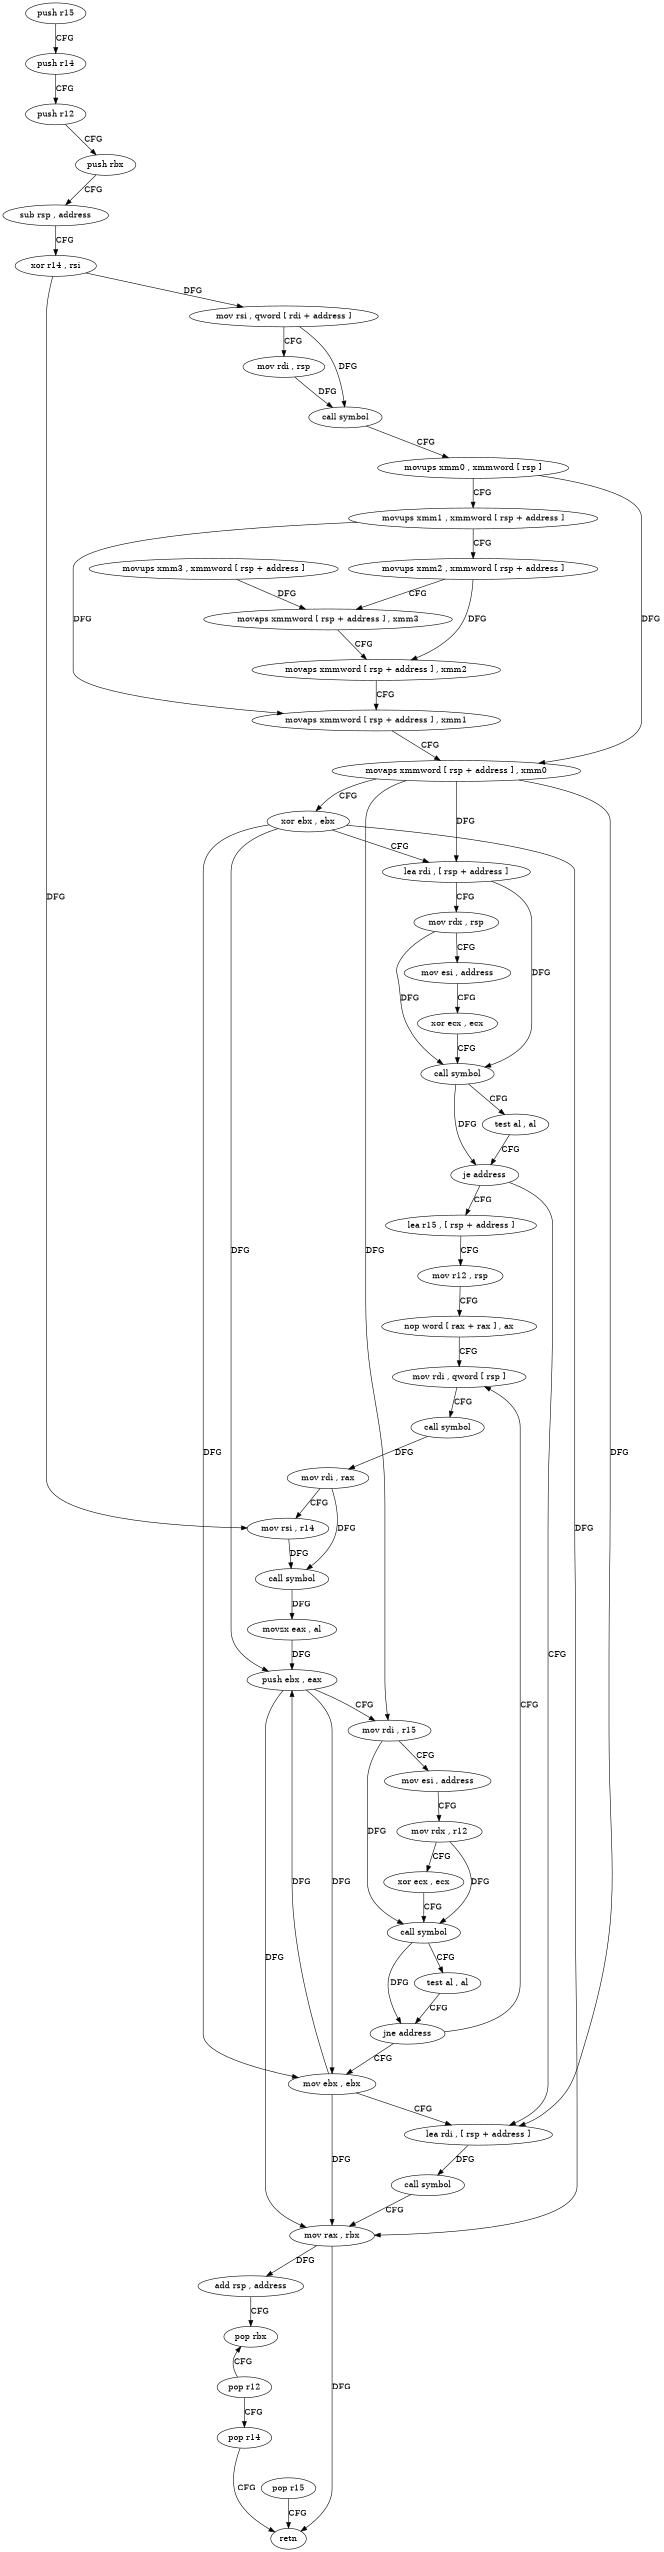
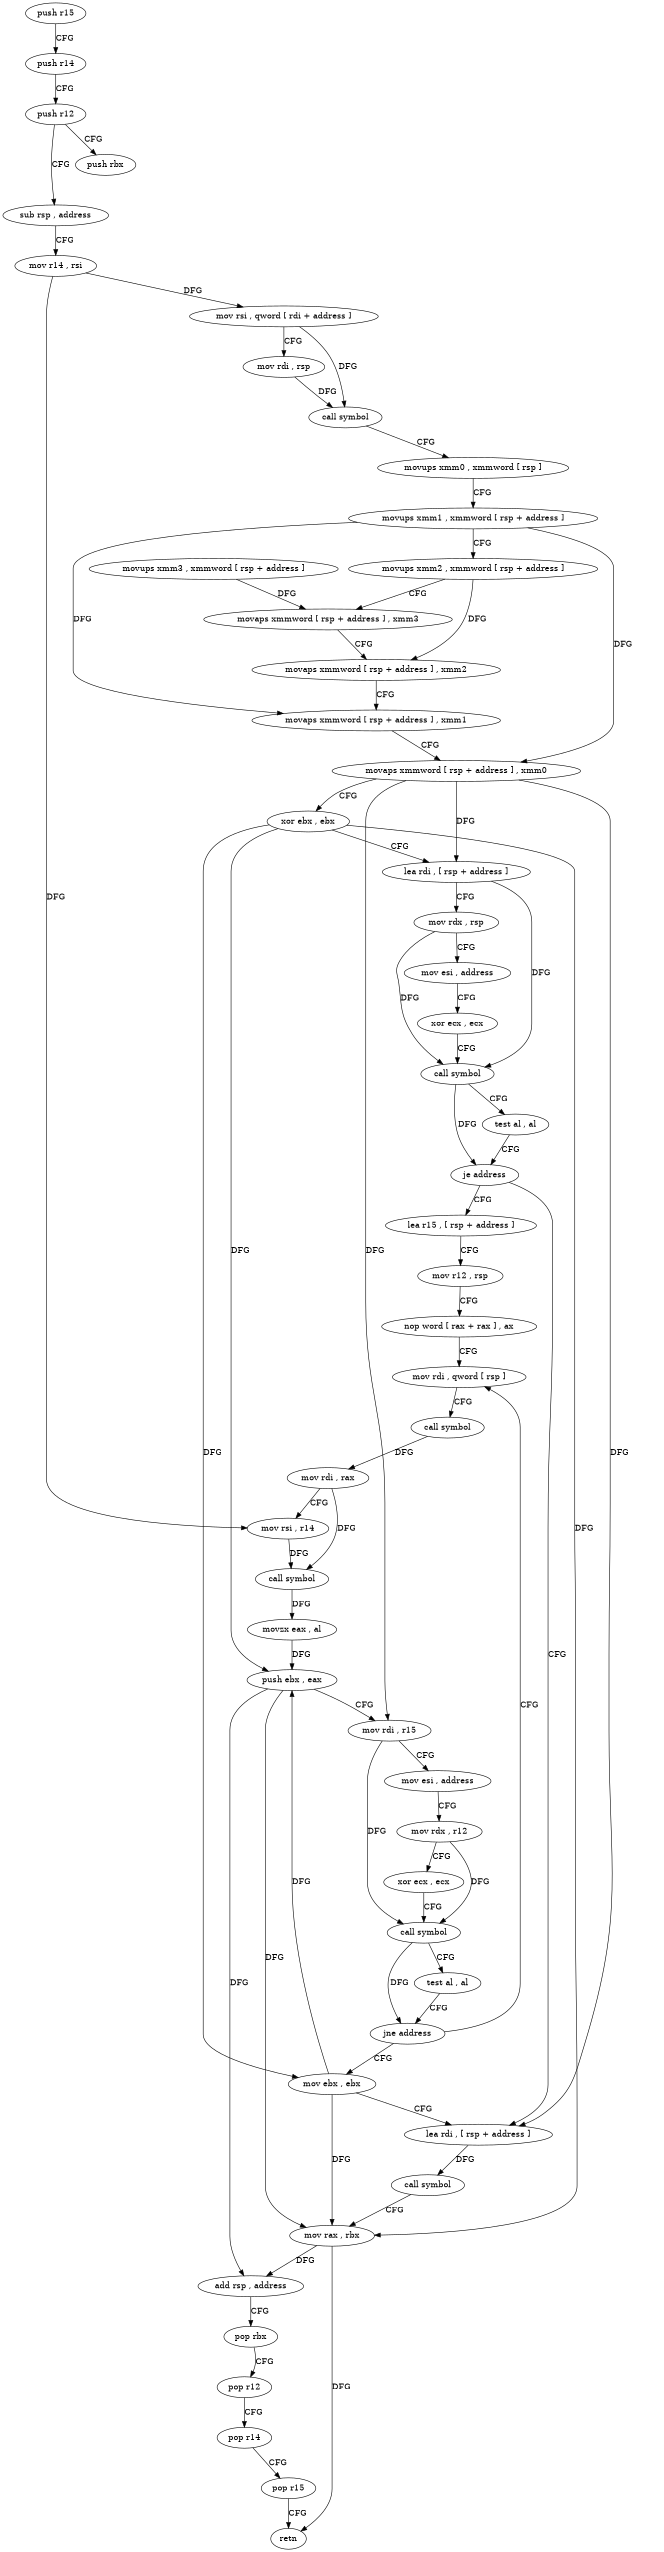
edge "push rbx" -> "sub rsp , address": now "push r12" -> "sub rsp , address"
node "xor r14 , rsi": label "xor r14 , rsi" -> "mov r14 , rsi"
edge "movups xmm0 , xmmword [ rsp ]" -> "movaps xmmword [ rsp + address ] , xmm0": now "movups xmm1 , xmmword [ rsp + address ]" -> "movaps xmmword [ rsp + address ] , xmm0"
edge "push ebx , eax" -> "mov ebx , ebx": now "push ebx , eax" -> "add rsp , address"
edge "pop r12" -> "pop rbx": reversed
edge "pop r14" -> "retn": now "pop r14" -> "pop r15"
